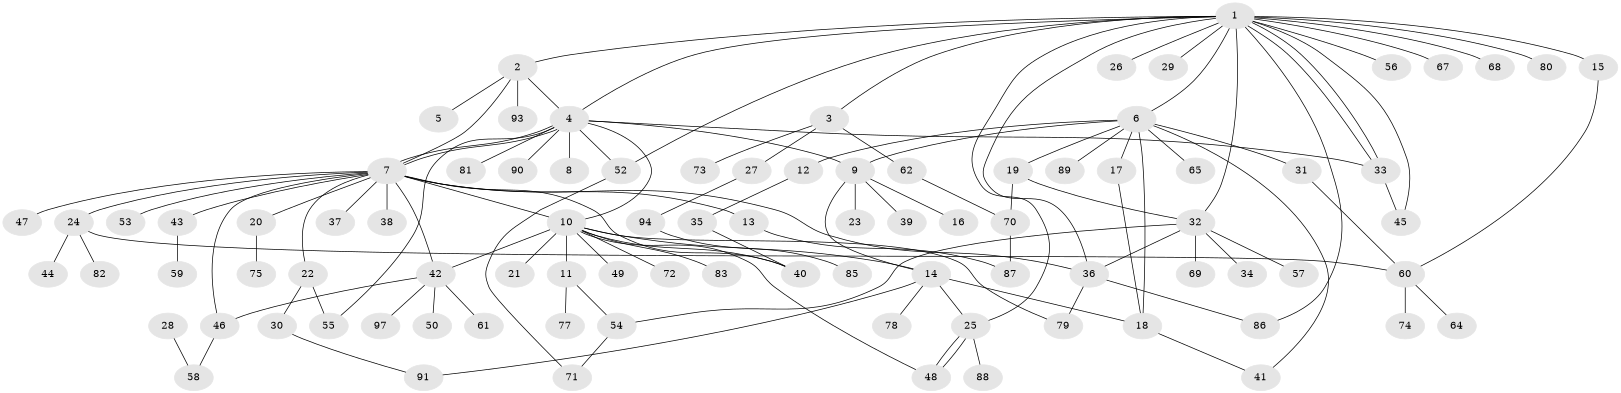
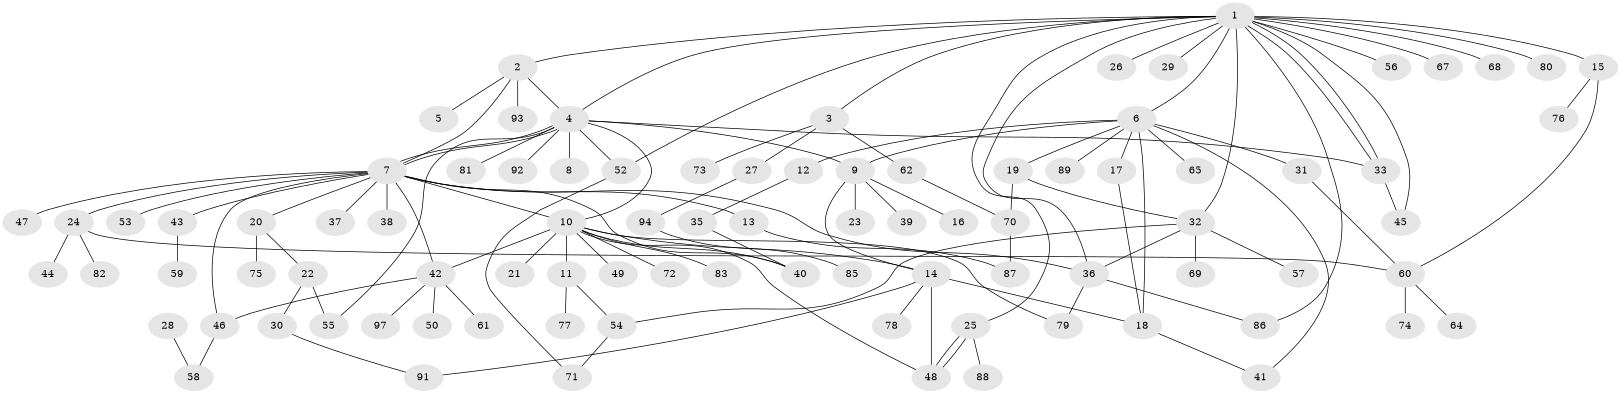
node "76": added
node "90": label "90" -> "92"
edge "7" -- "22": now "20" -- "22"
node "34": removed
edge "14" -- "25": now "14" -- "48"
